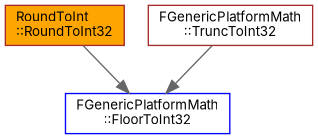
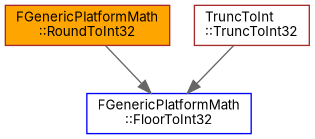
node "RoundToInt ::RoundToInt32": label "RoundToInt ::RoundToInt32" -> "FGenericPlatformMath ::RoundToInt32"
node "FGenericPlatformMath ::TruncToInt32": label "FGenericPlatformMath ::TruncToInt32" -> "TruncToInt ::TruncToInt32"
